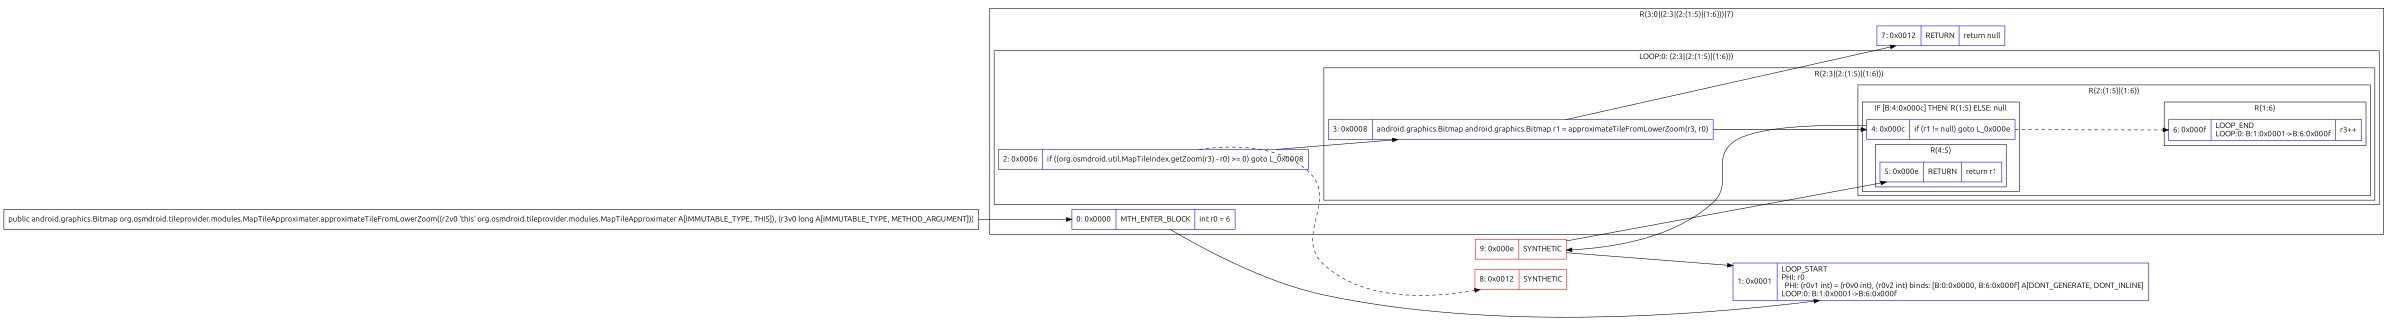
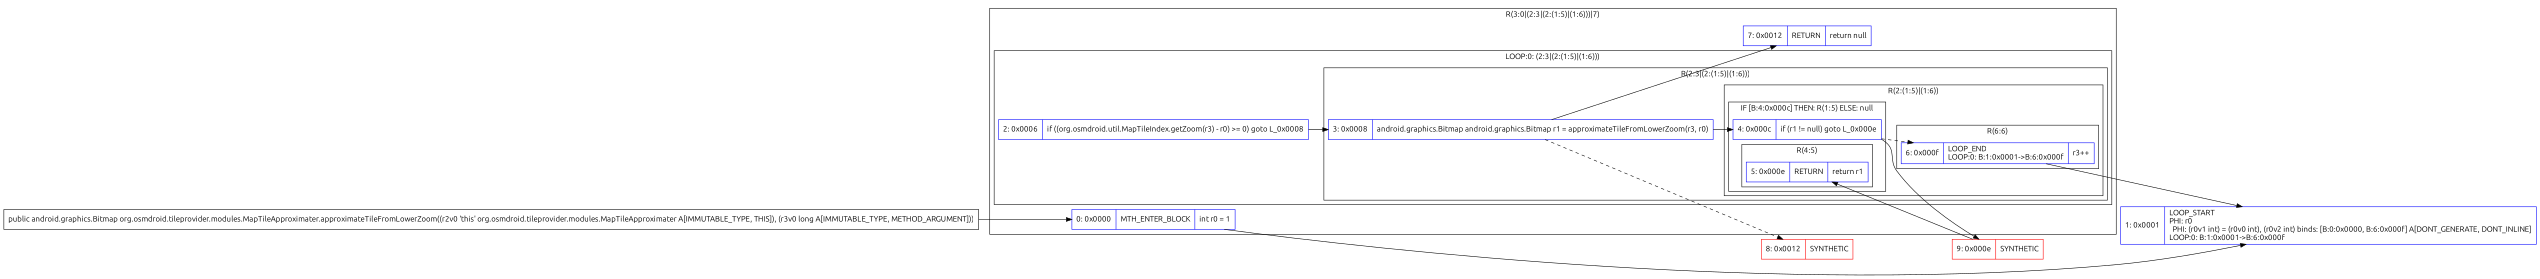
cluster "R(1:6)": label "R(1:6)" -> "R(6:6)"
node "0: 0x0000": text "int r0 = 6" -> "int r0 = 1"
edge "2: 0x0006" -> "8: 0x0012": now "3: 0x0008" -> "8: 0x0012"
edge "9: 0x000e" -> "1: 0x0001": now "6: 0x000f" -> "1: 0x0001"
